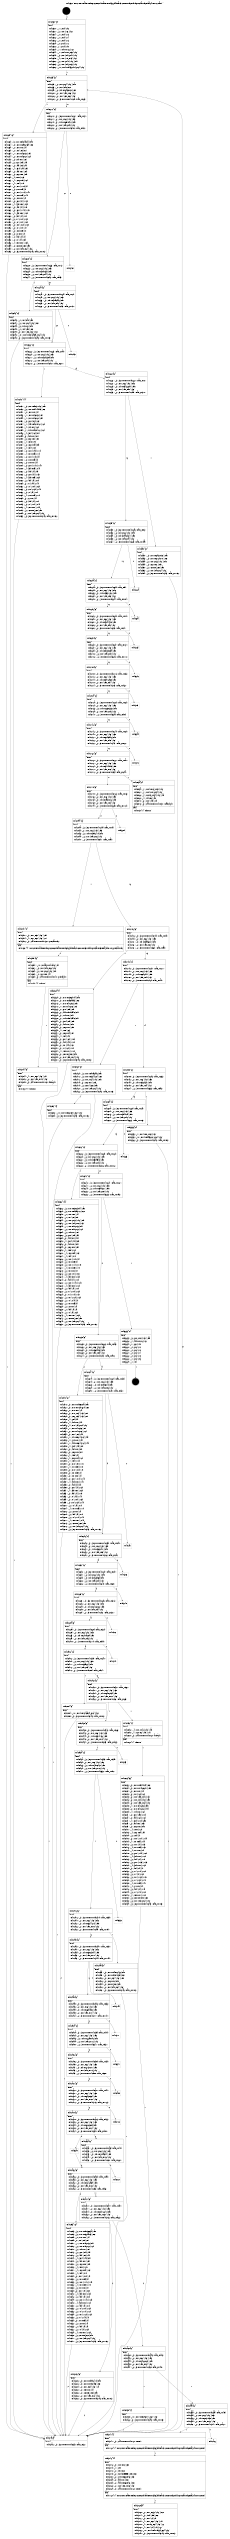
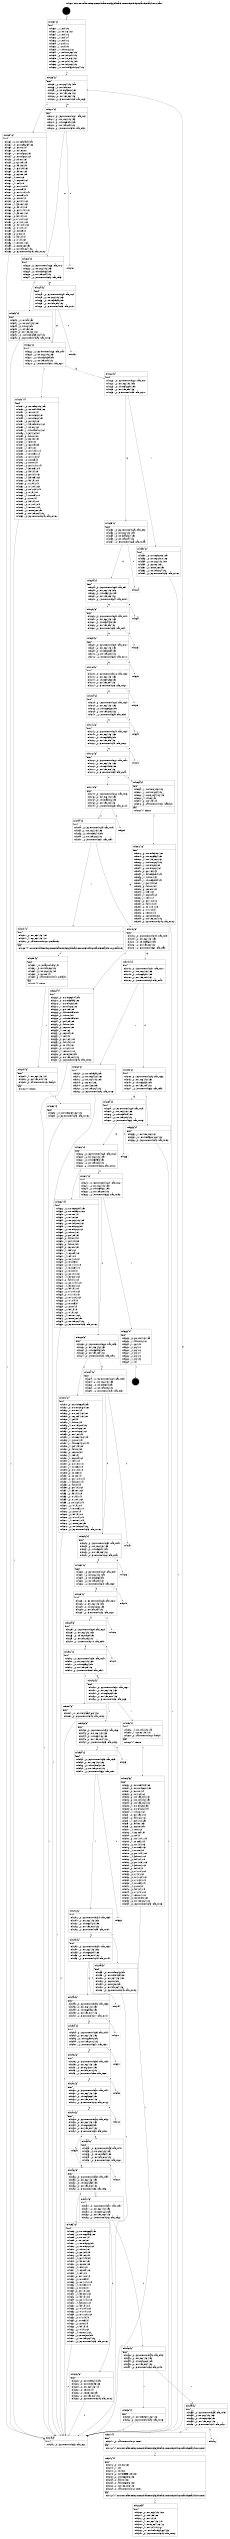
node "0x402e78 [108]": added
edge "0x402d6d [30]" -> "0x4030e3 [15]": now "0x4030d4 [15]" -> "0x4030e3 [15]"
